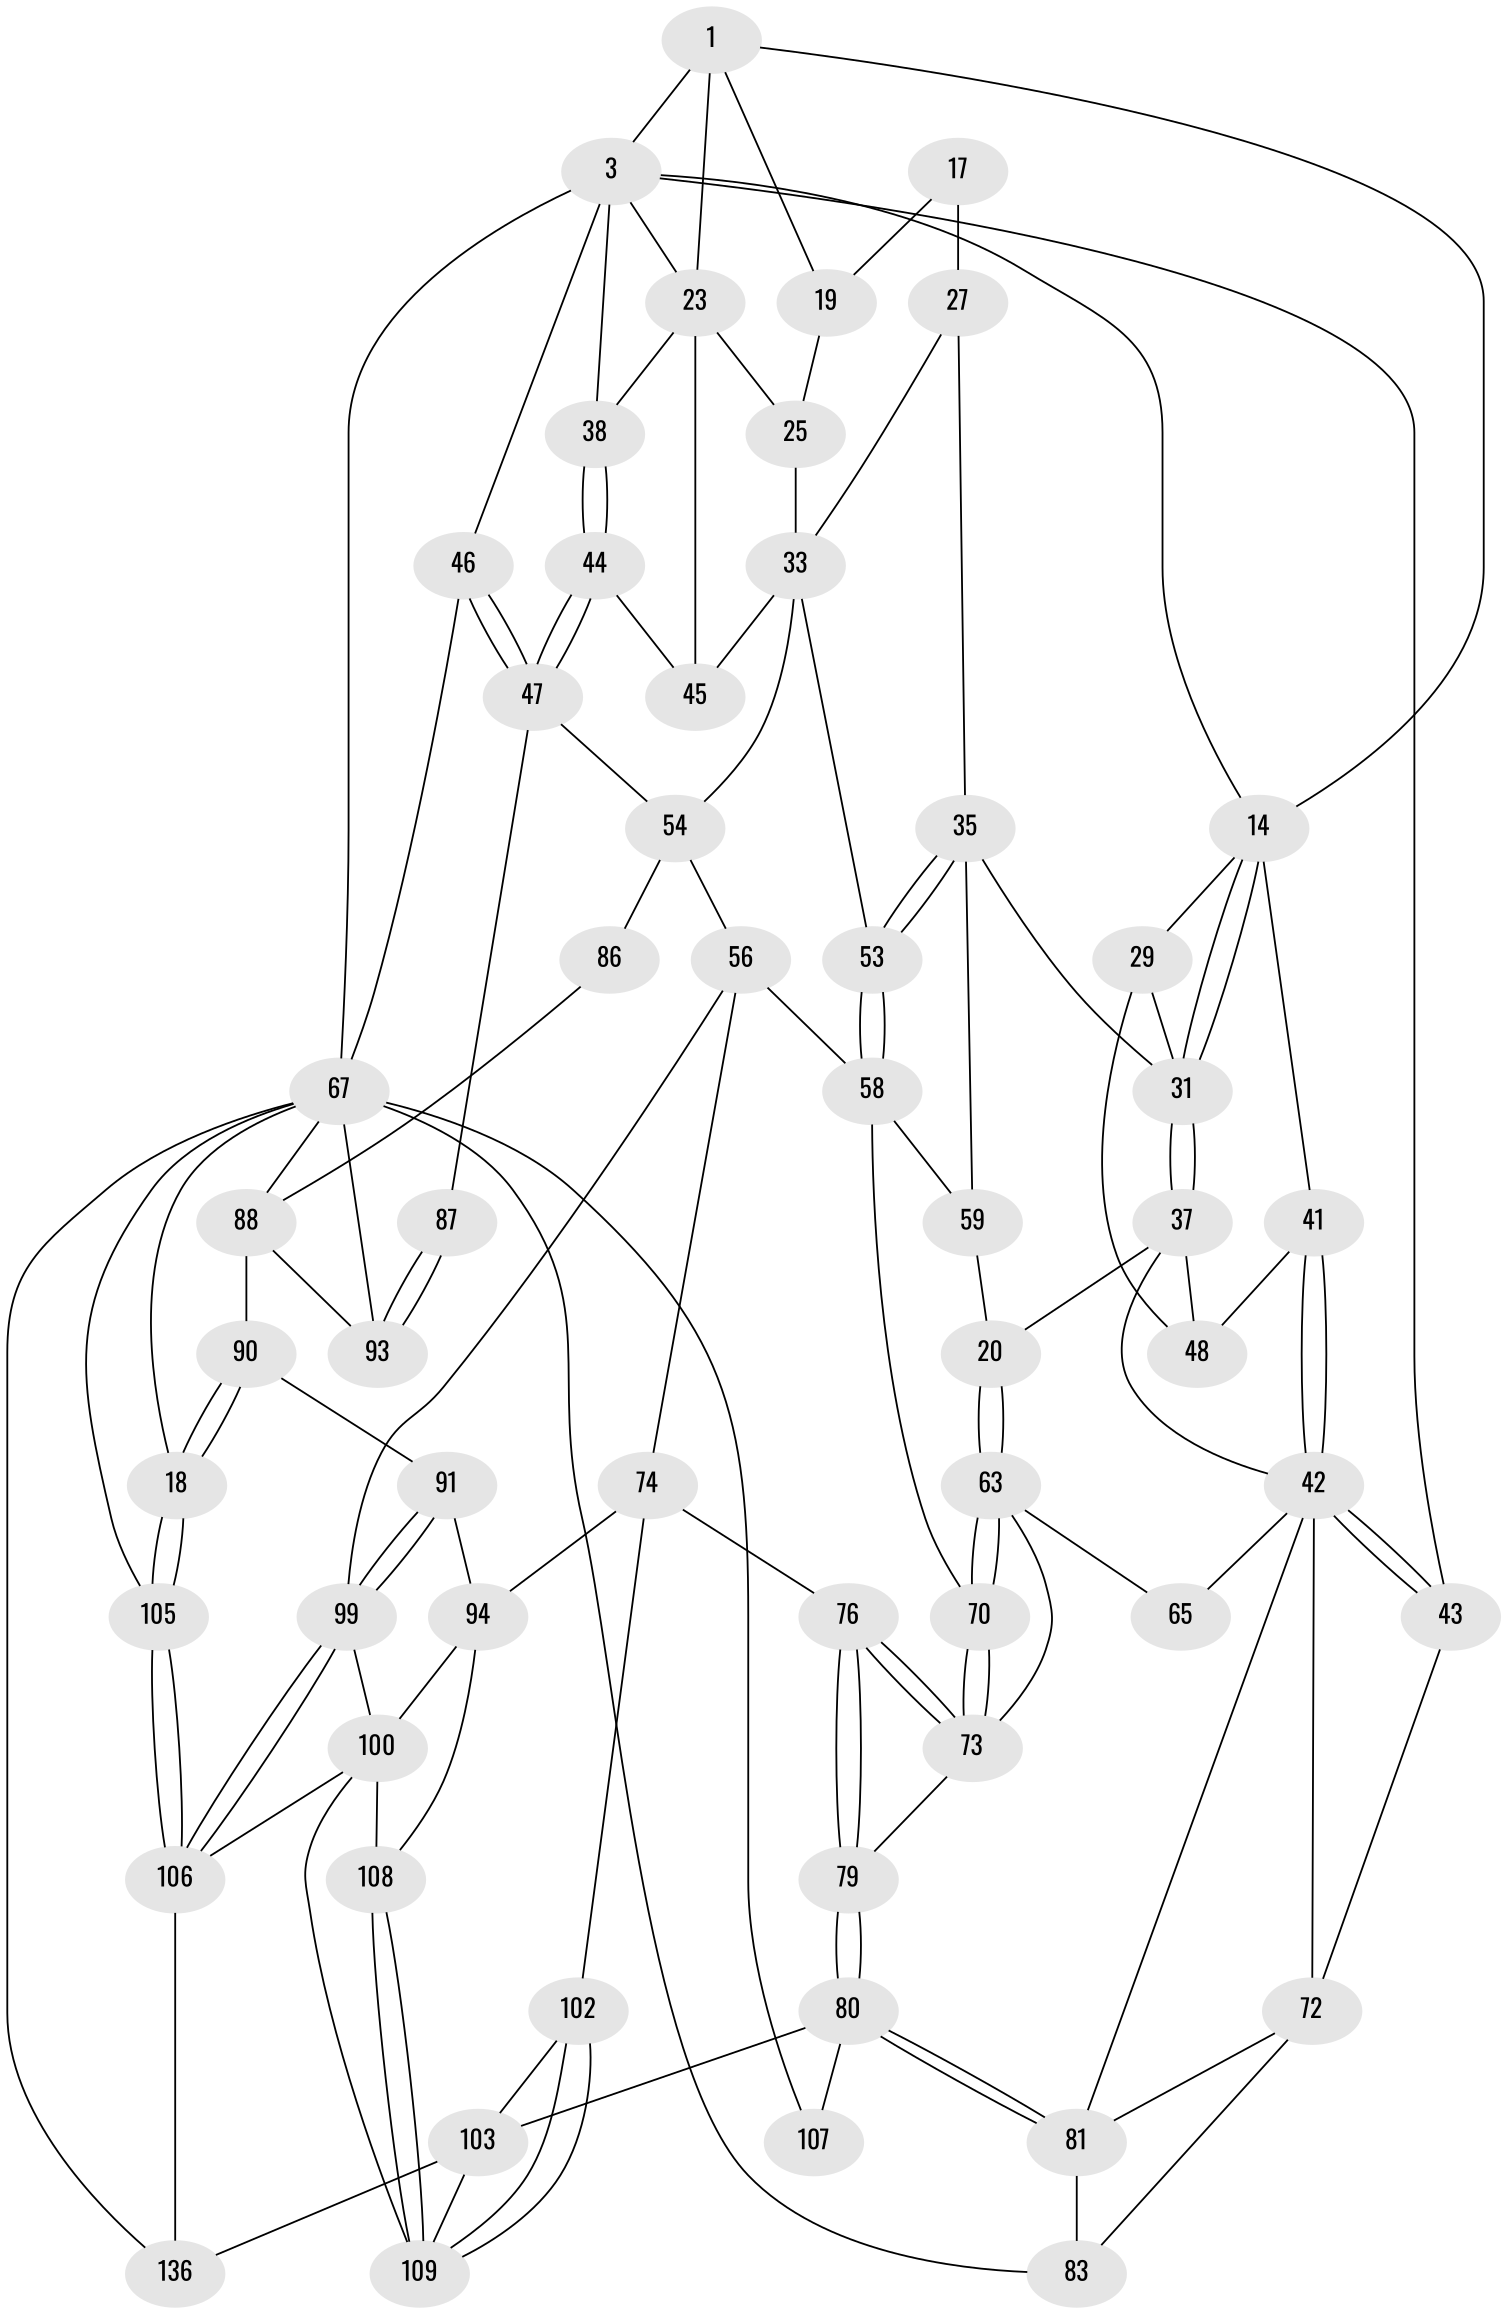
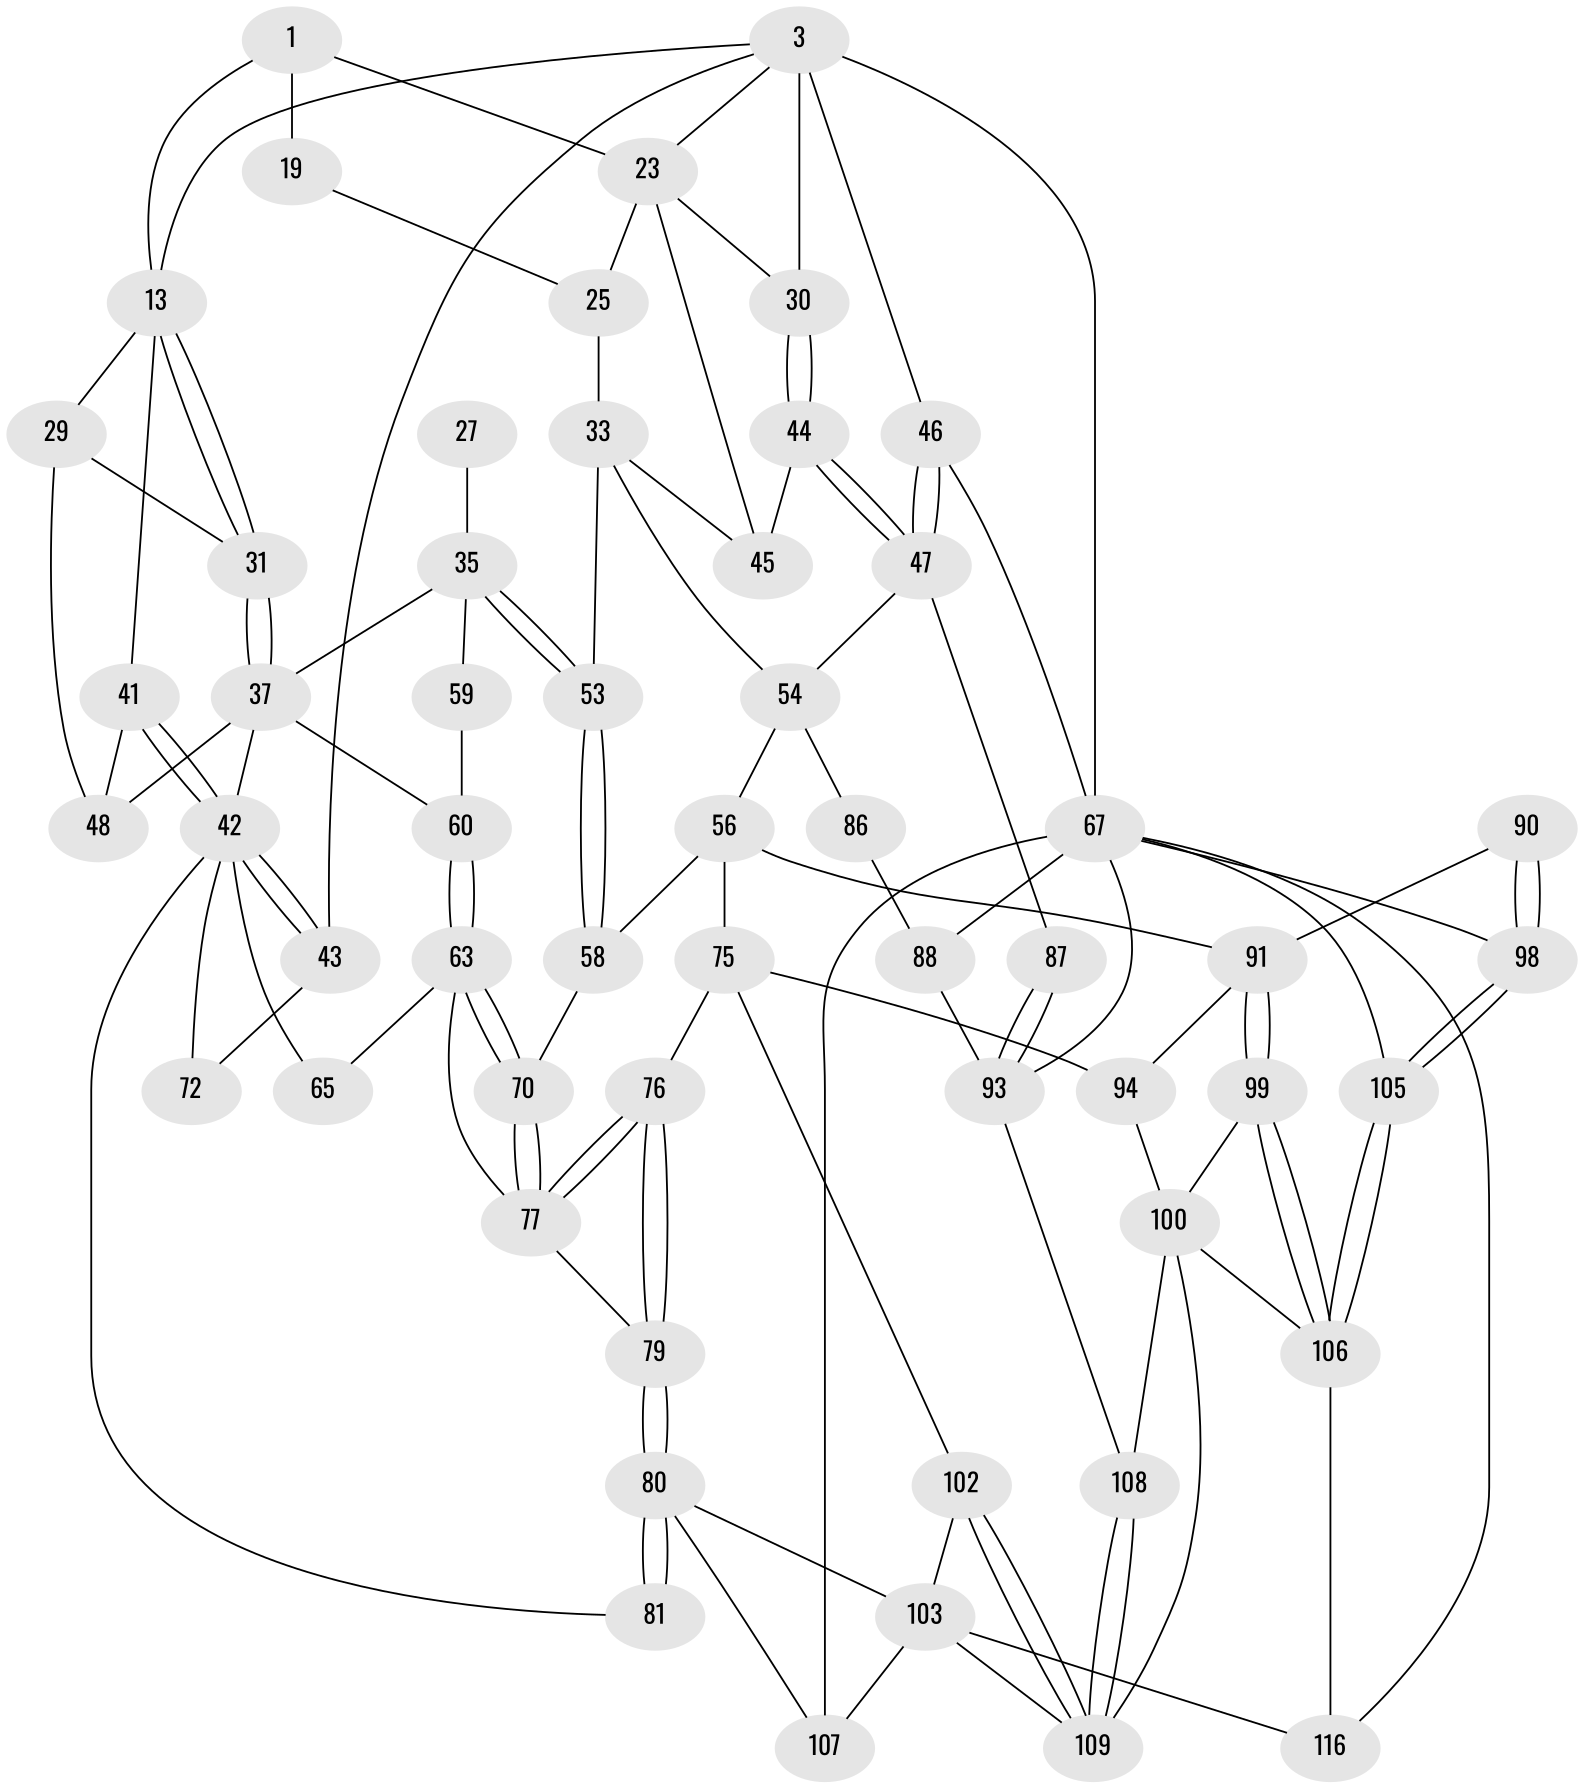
edge "1" -- "3": removed
node "17": removed
node "38": label "38" -> "30"
edge "27" -- "33": removed
node "14": label "14" -> "13"
edge "35" -- "31": now "35" -- "37"
edge "58" -- "59": removed
edge "56" -- "99": now "56" -- "91"
edge "88" -- "90": removed
node "20": label "20" -> "60"
node "18": label "18" -> "98"
node "74": label "74" -> "75"
edge "103" -- "107": added
node "73": label "73" -> "77"
edge "94" -- "108": now "93" -- "108"
edge "72" -- "81": removed
node "136": label "136" -> "116"
node "83": removed
